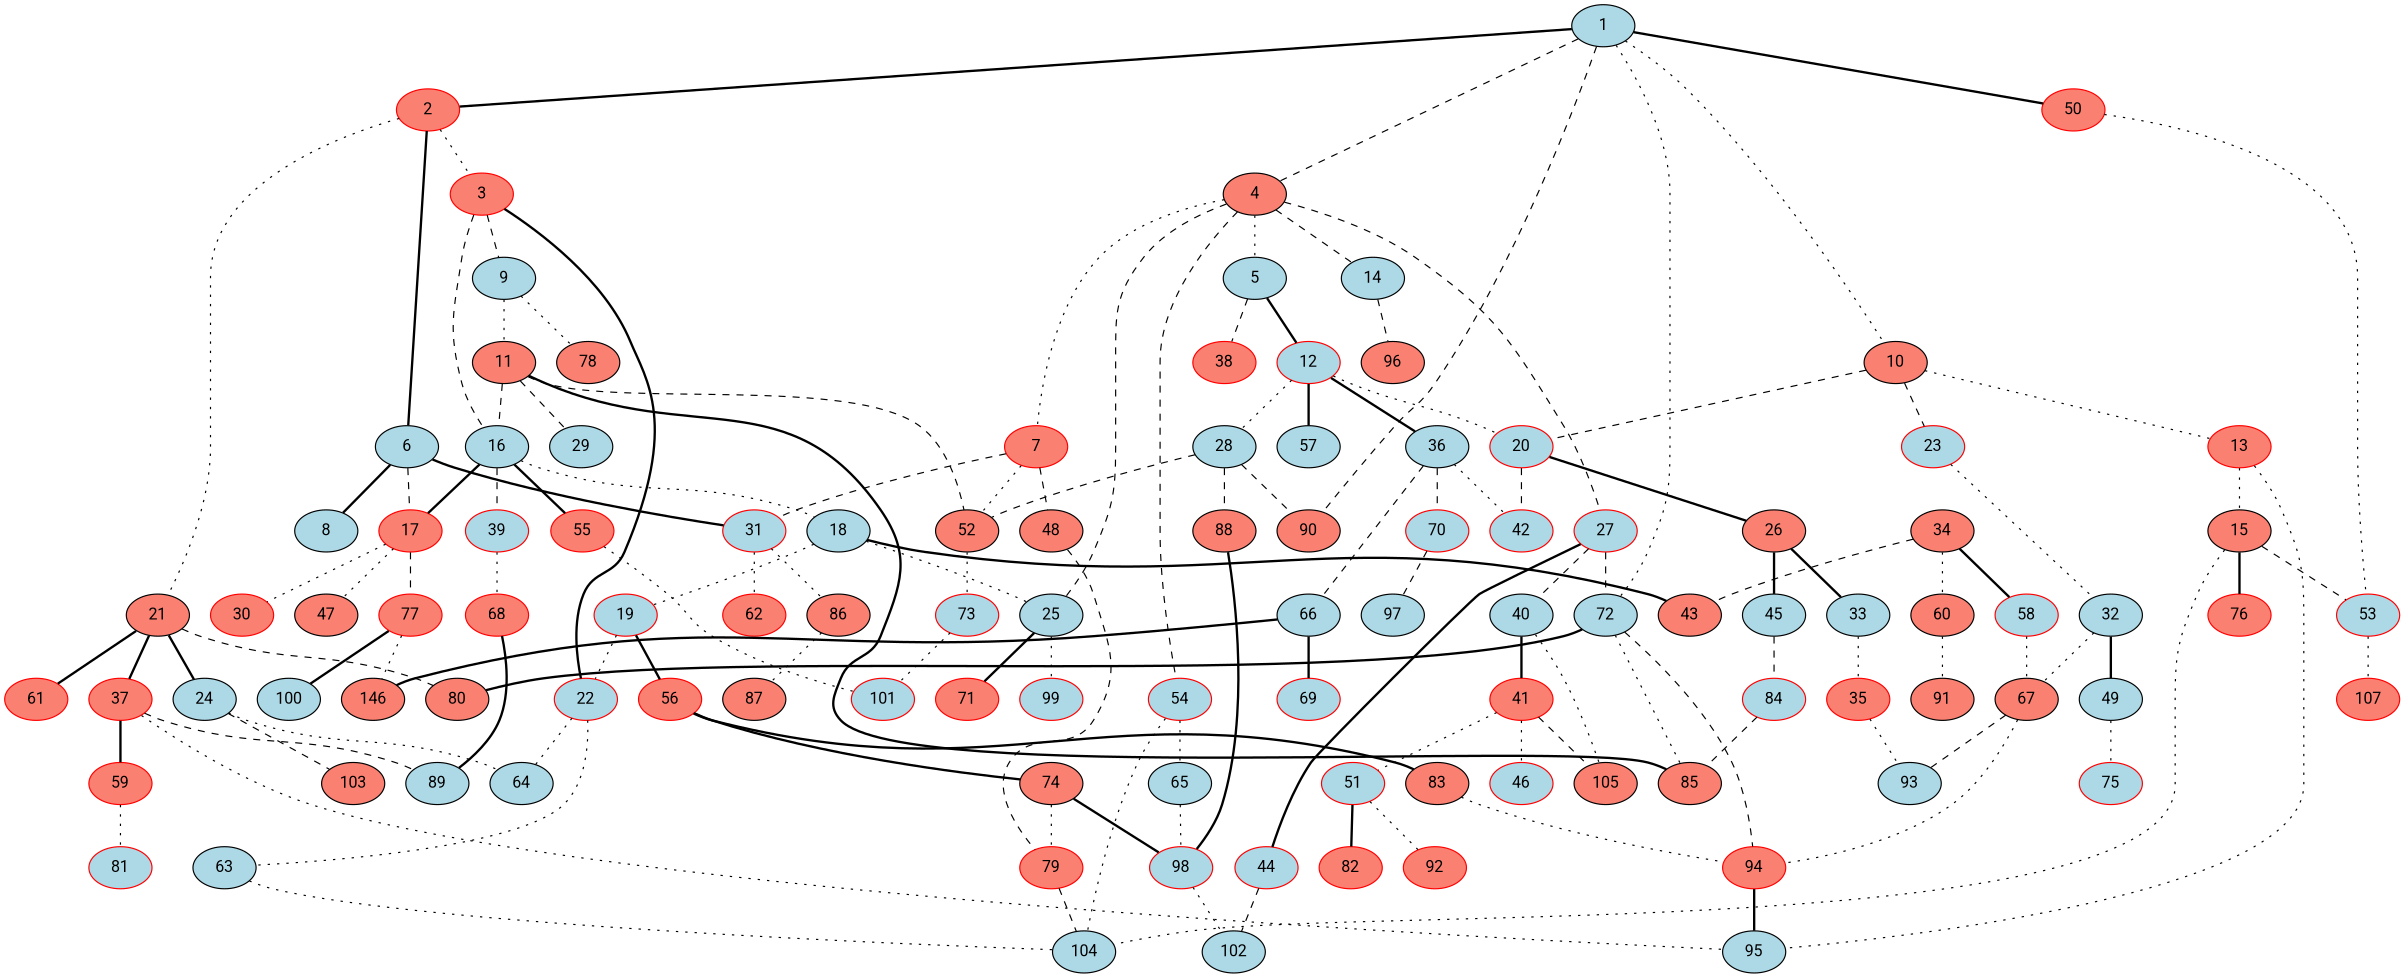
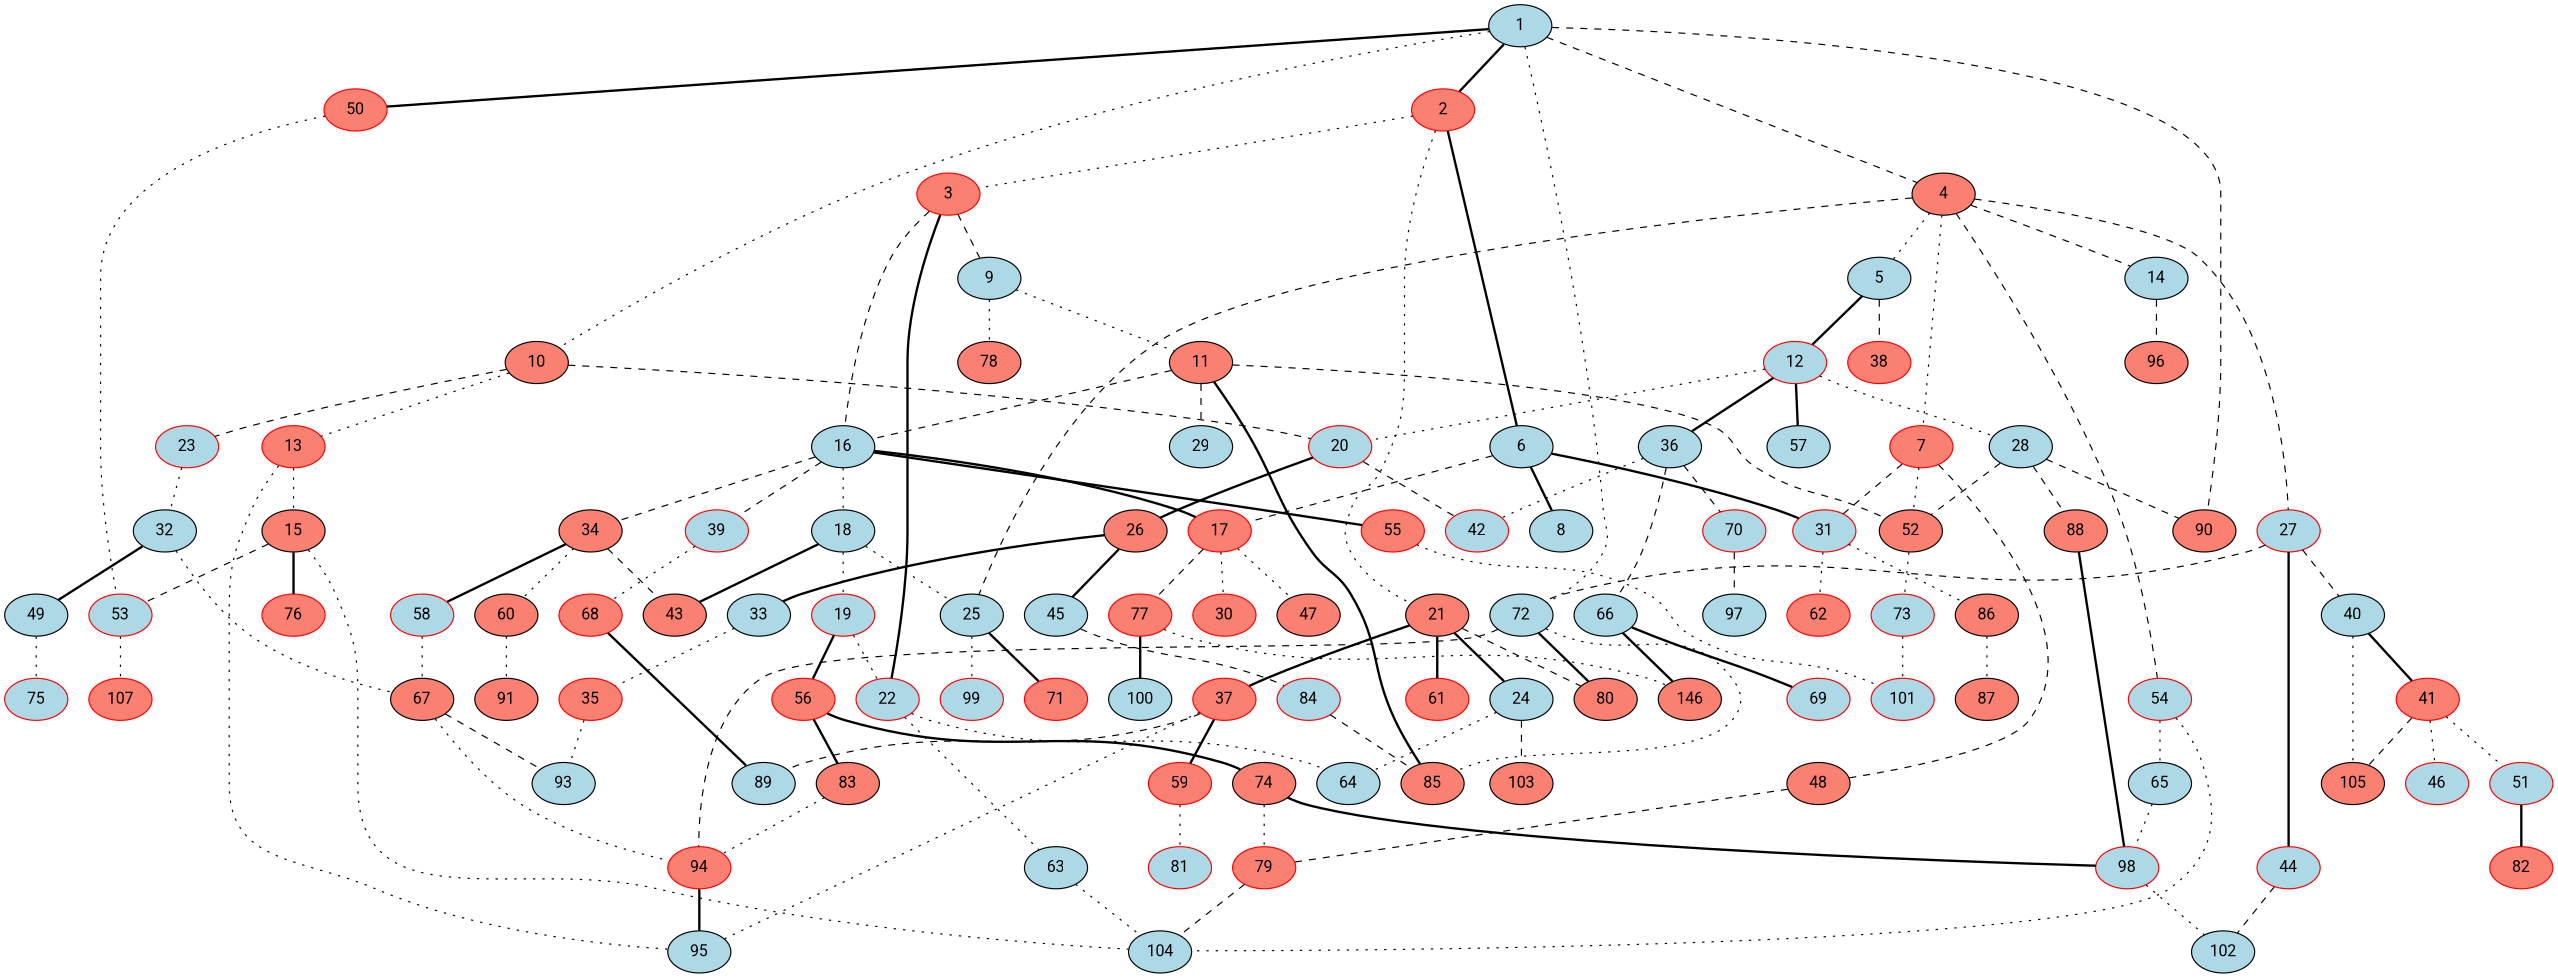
edge "16" -- "34": added
node "92": removed
